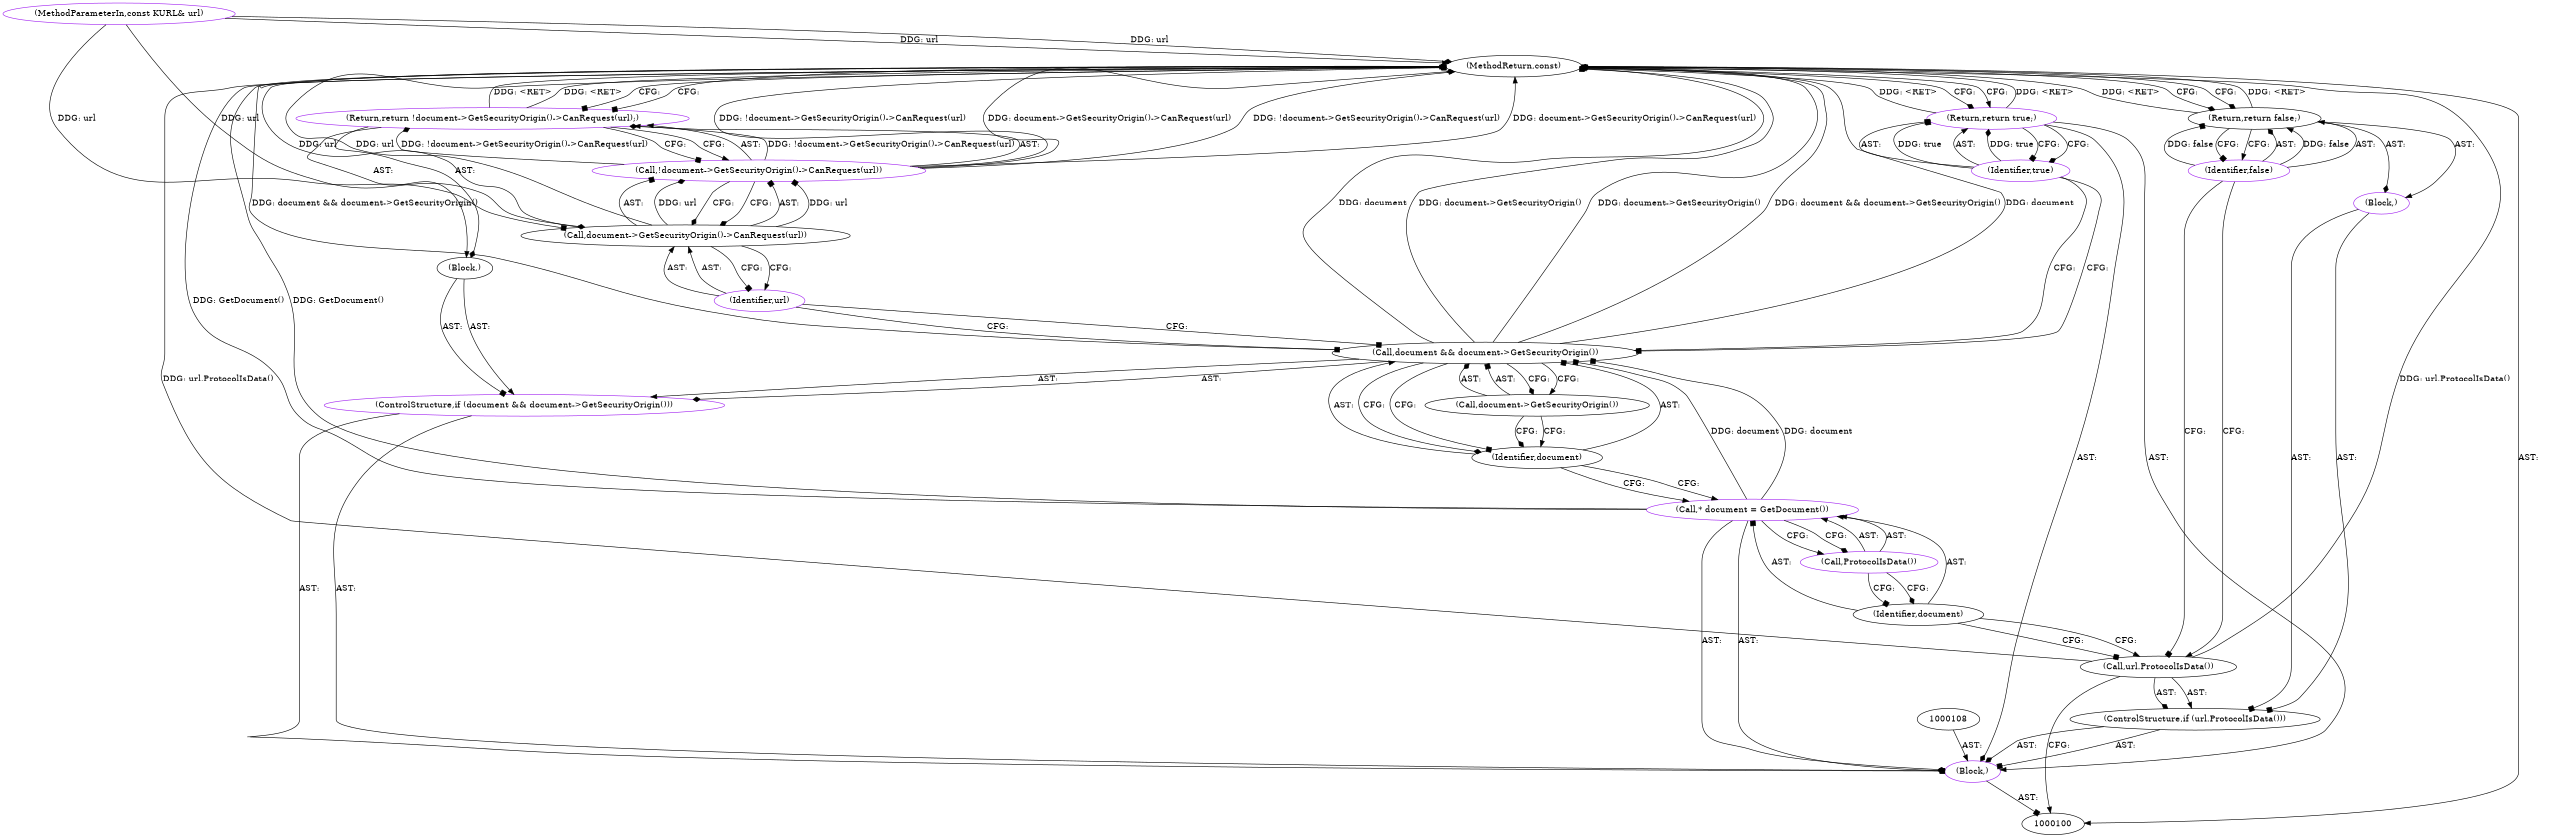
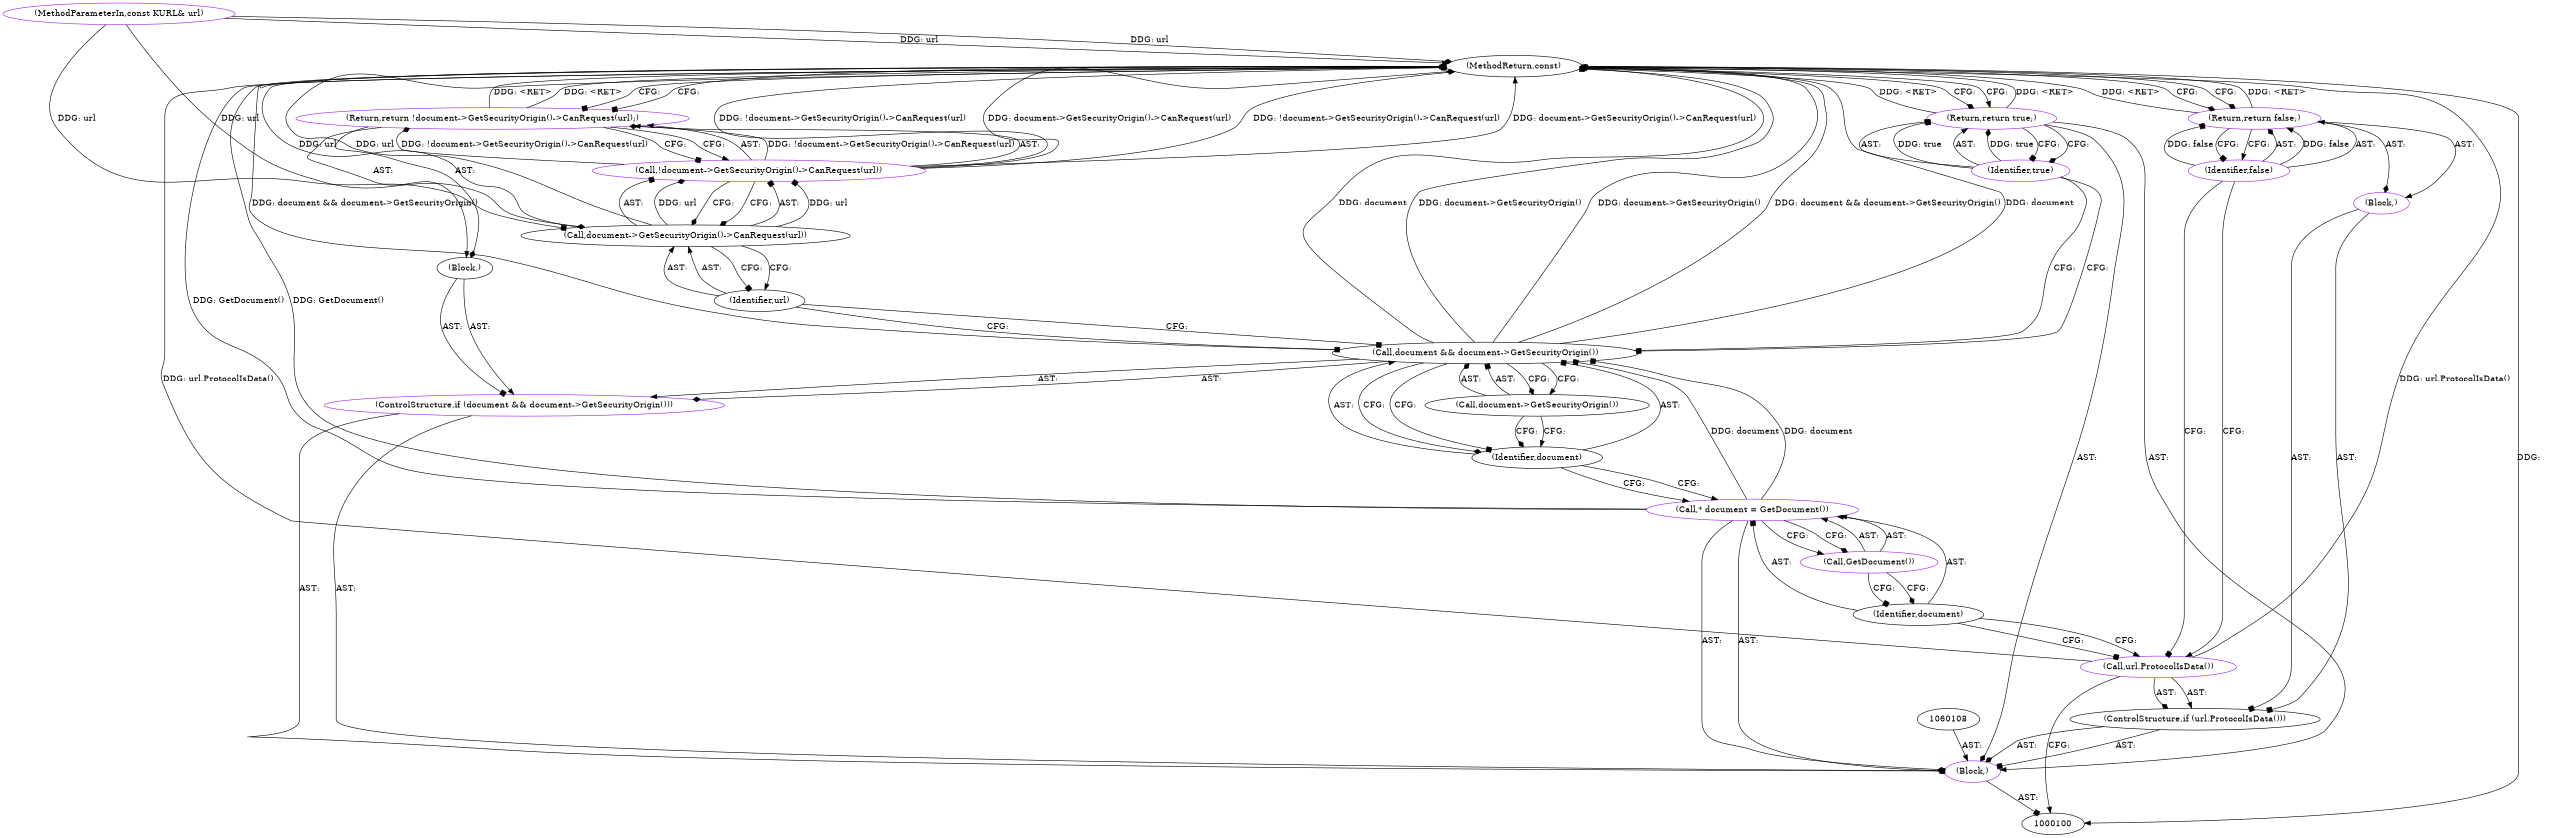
node "(Return,return false;)": color black -> purple
node "(Identifier,url)": color purple -> black
edge "(MethodReturn,const)" -> "1000100": label "AST: " -> "DDG: "
node "(Call,ProtocolIsData())": label "(Call,ProtocolIsData())" -> "(Call,GetDocument())"
node "(Call,url.ProtocolIsData())": color black -> purple
node "1000108": label "1000108" -> "1060108"
